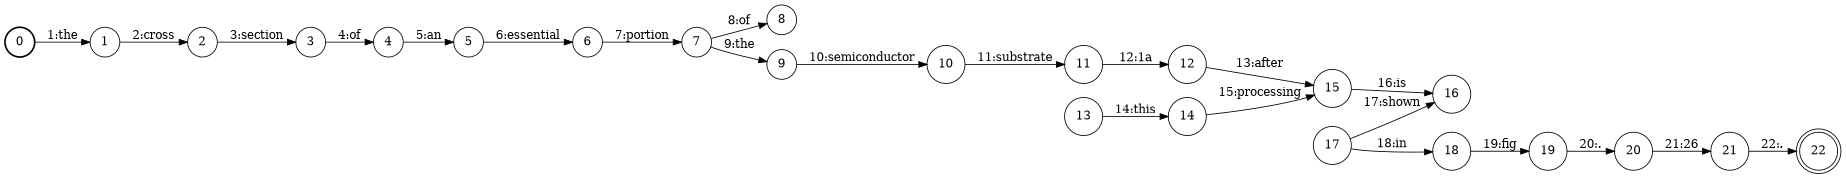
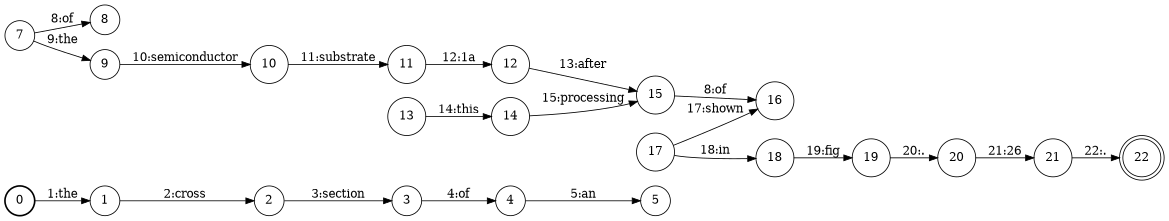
node "6": removed
edge "15" -> "16": label "16:is" -> "8:of"
